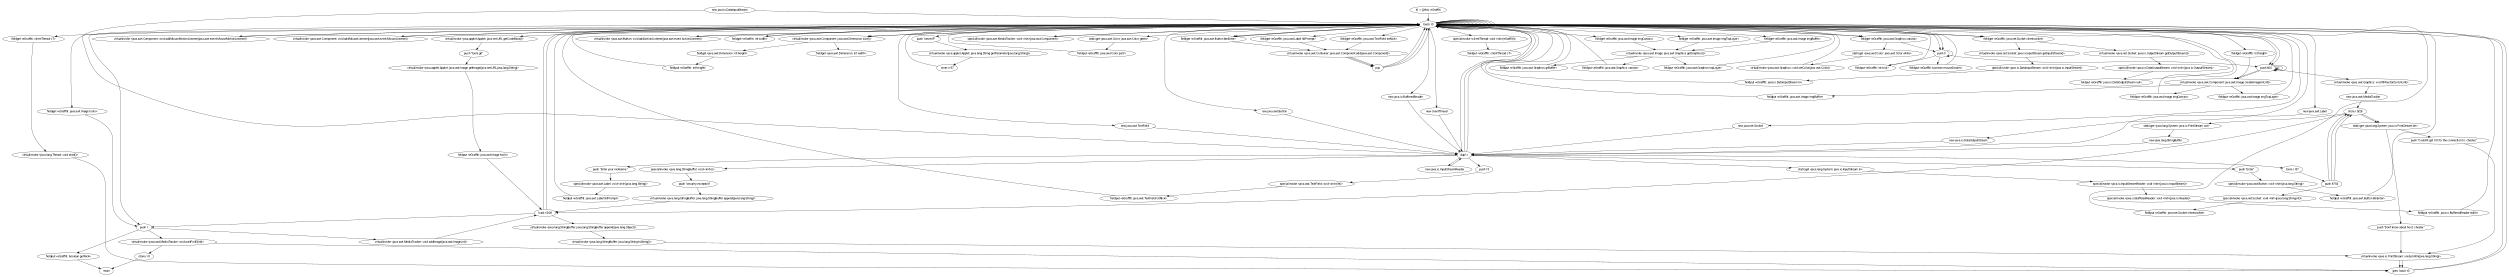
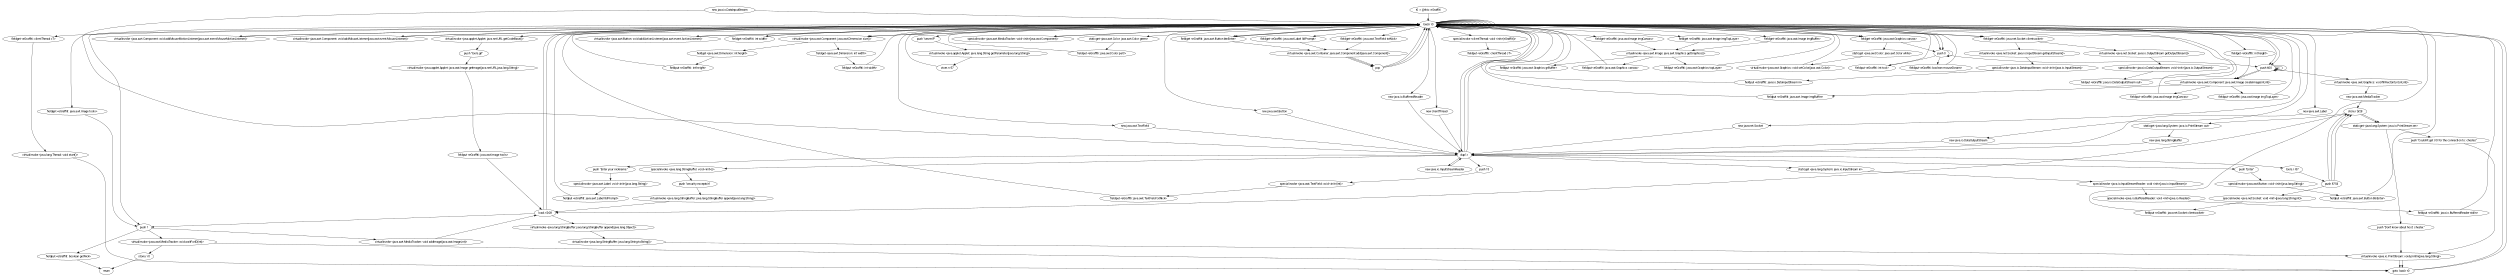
node "fieldput <eGraffiti: int width>": added
